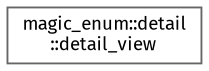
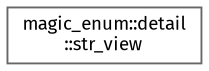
node "magic_enum::detail ::detail_view": label "magic_enum::detail ::detail_view" -> "magic_enum::detail ::str_view"
